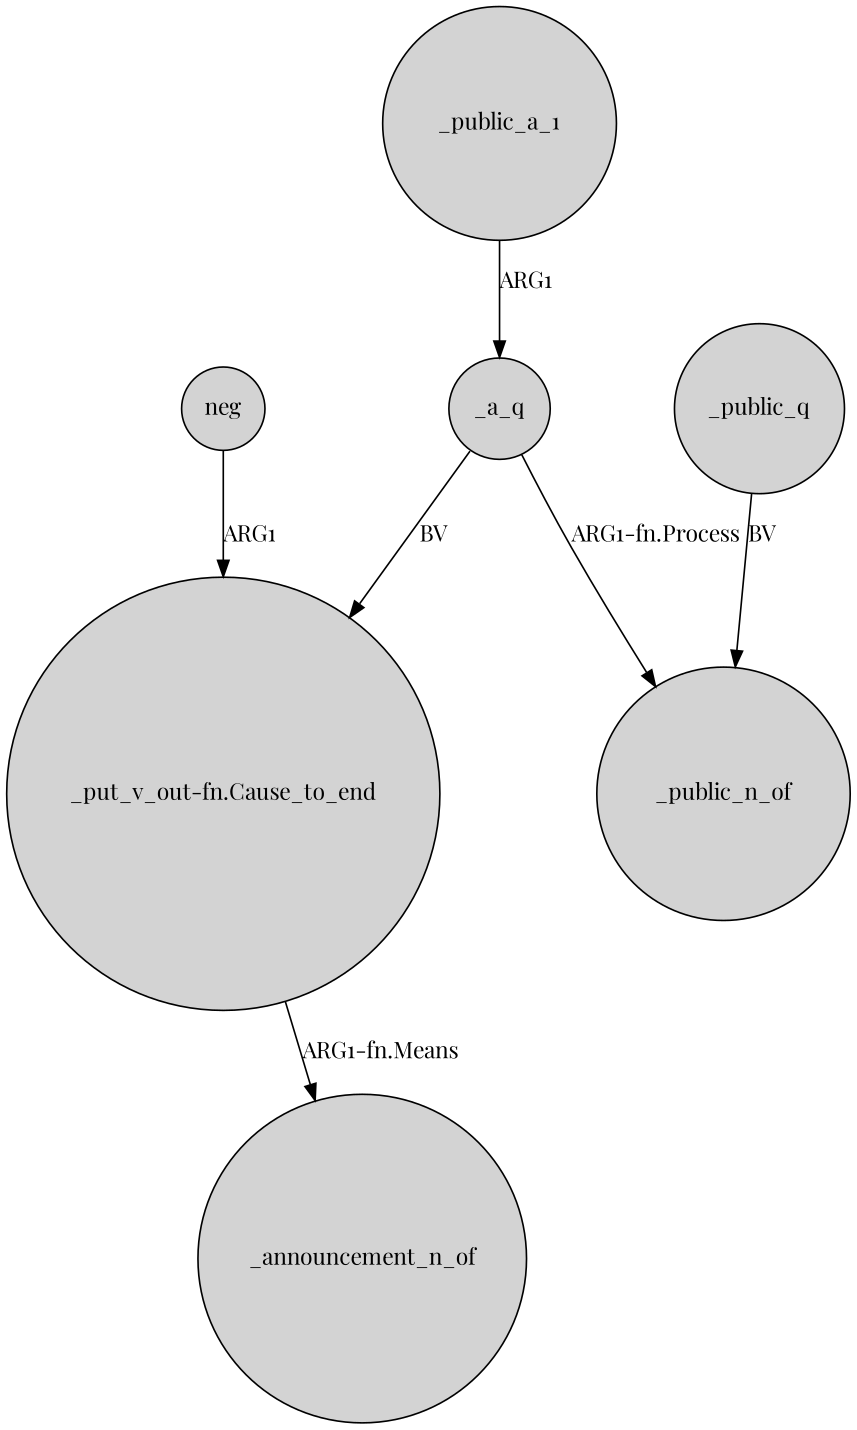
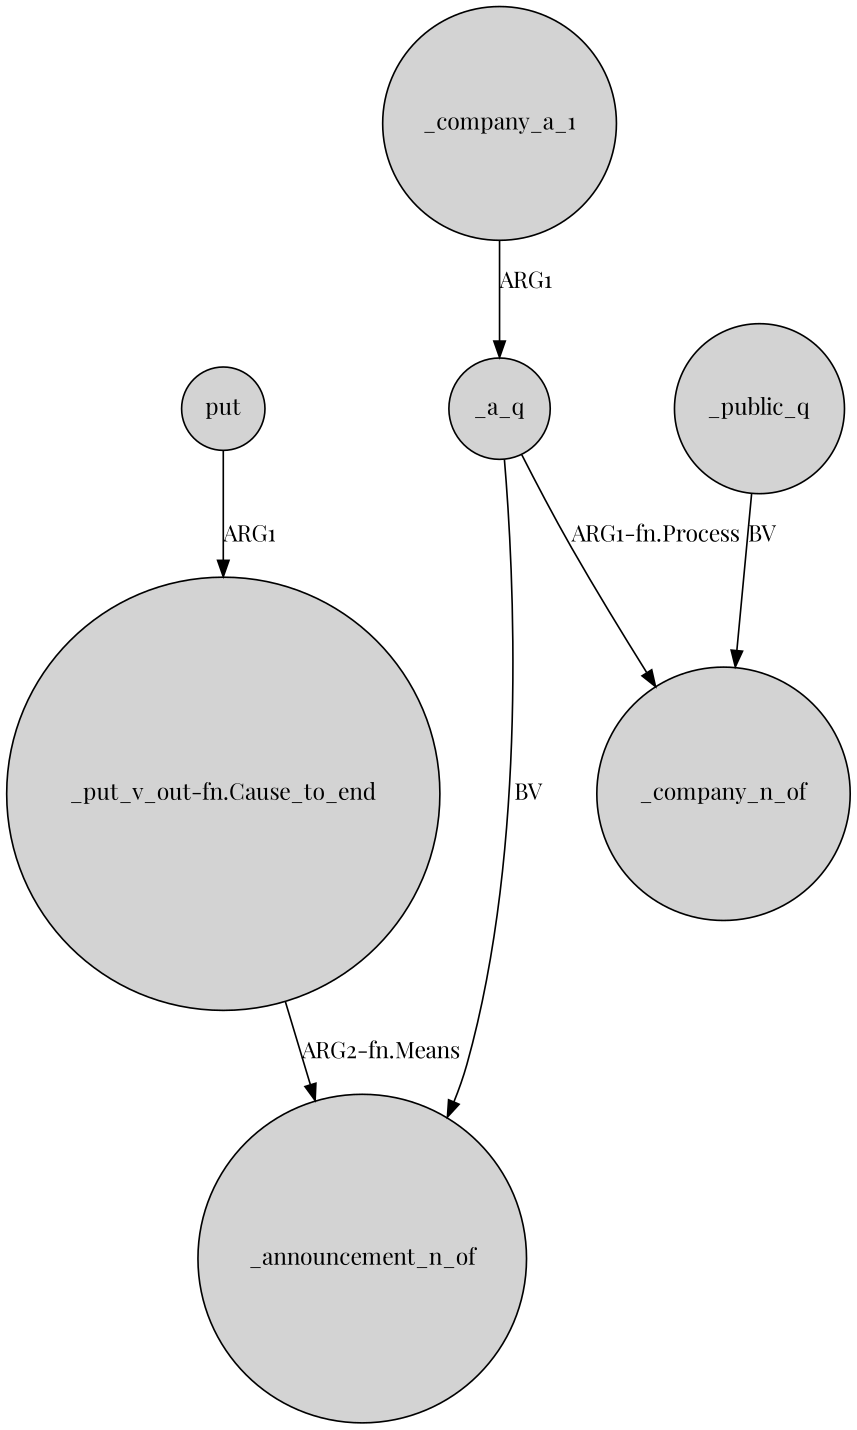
node "_public_a_1": label "_public_a_1" -> "_company_a_1"
node "neg": label "neg" -> "put"
edge "_a_q" -> "_put_v_out-fn.Cause_to_end": now "_a_q" -> "_announcement_n_of"
node "_public_n_of": label "_public_n_of" -> "_company_n_of"
edge "_put_v_out-fn.Cause_to_end" -> "_announcement_n_of": label "ARG1-fn.Means" -> "ARG2-fn.Means"
